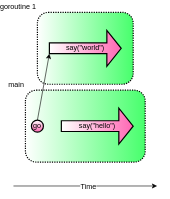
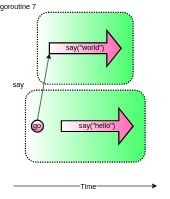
node "goroutine 1": label "goroutine 1" -> "goroutine 7"
node "main": label "main" -> "say"
